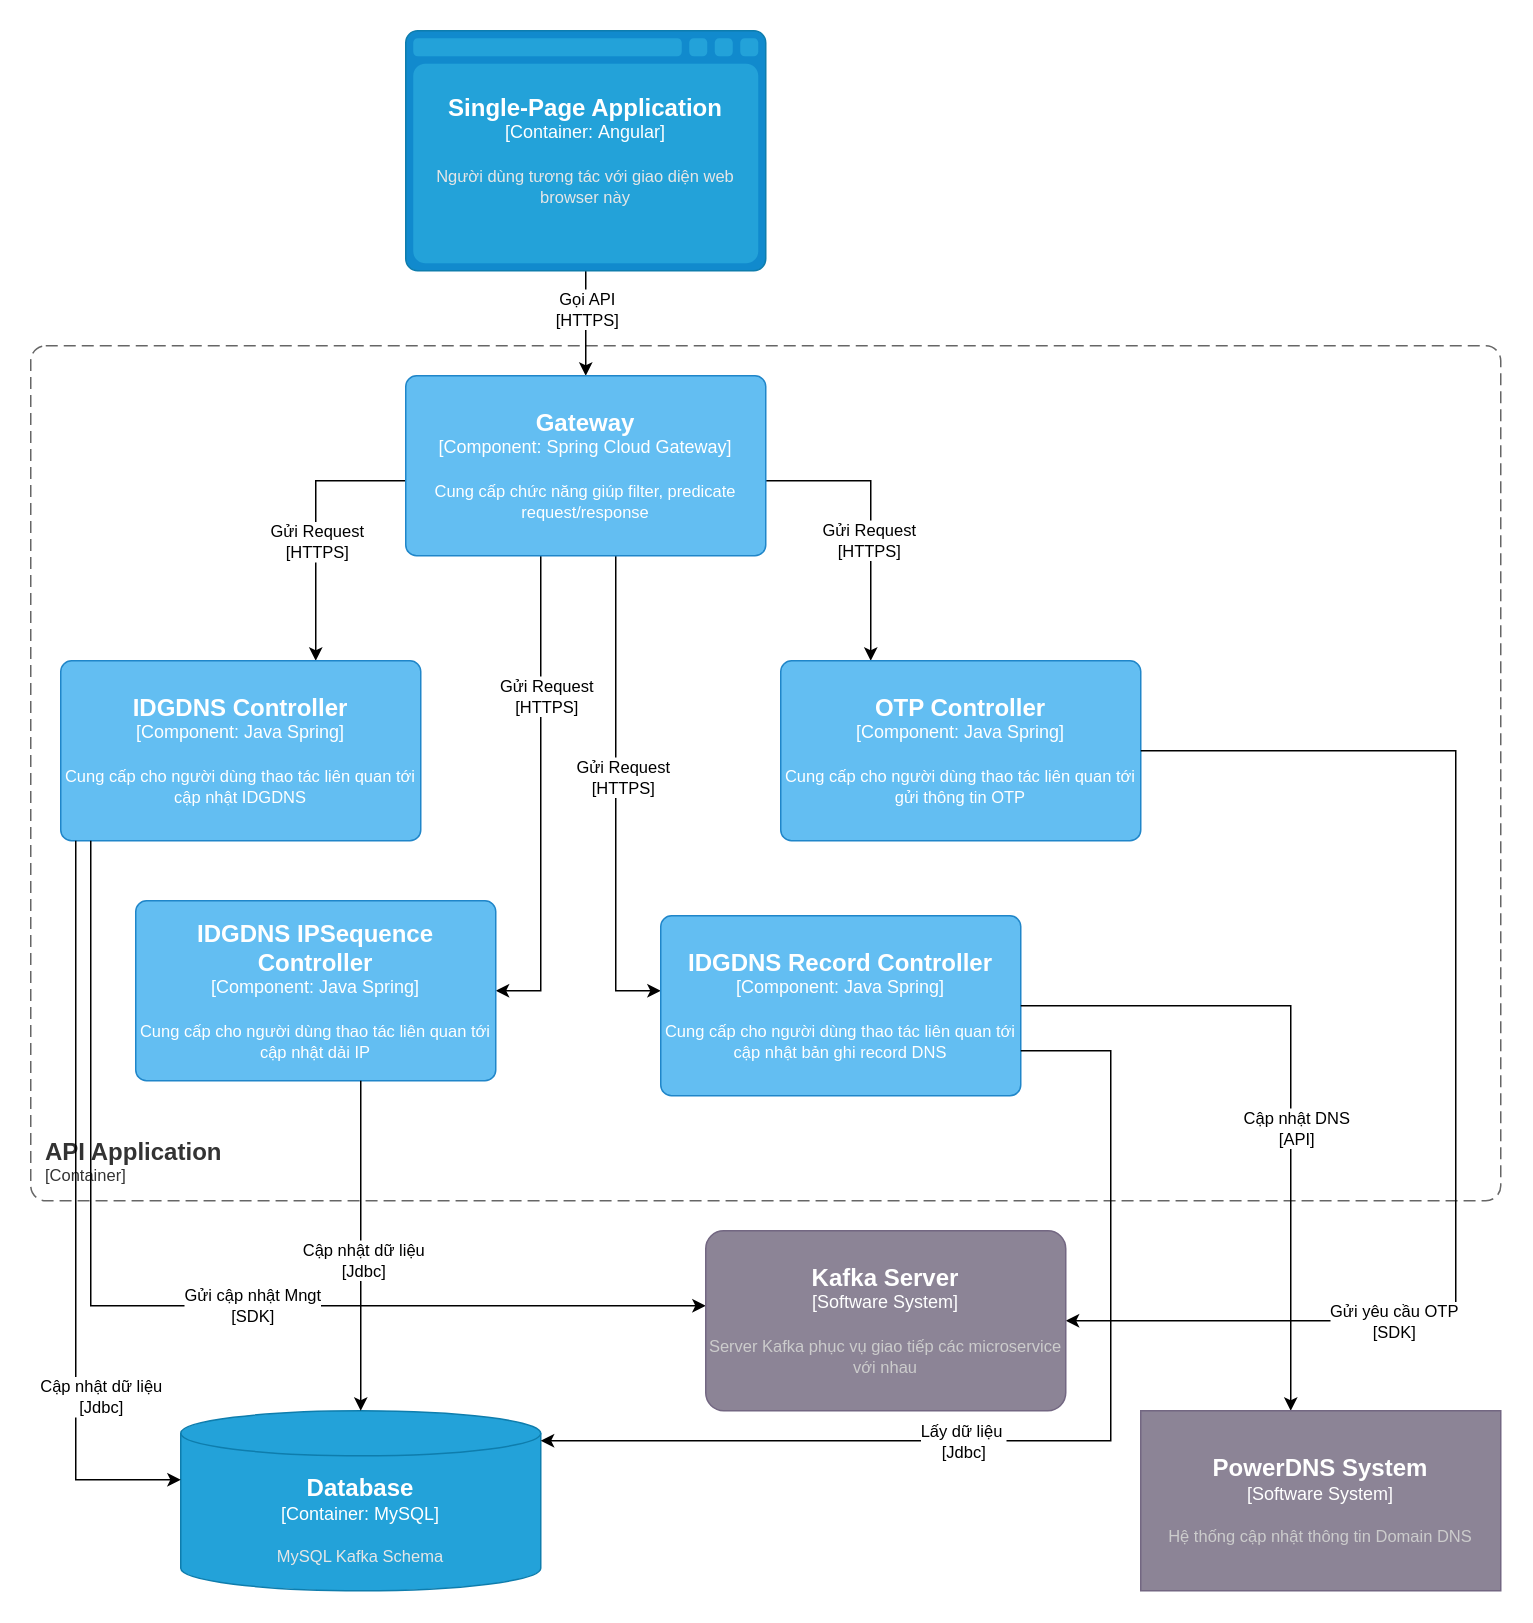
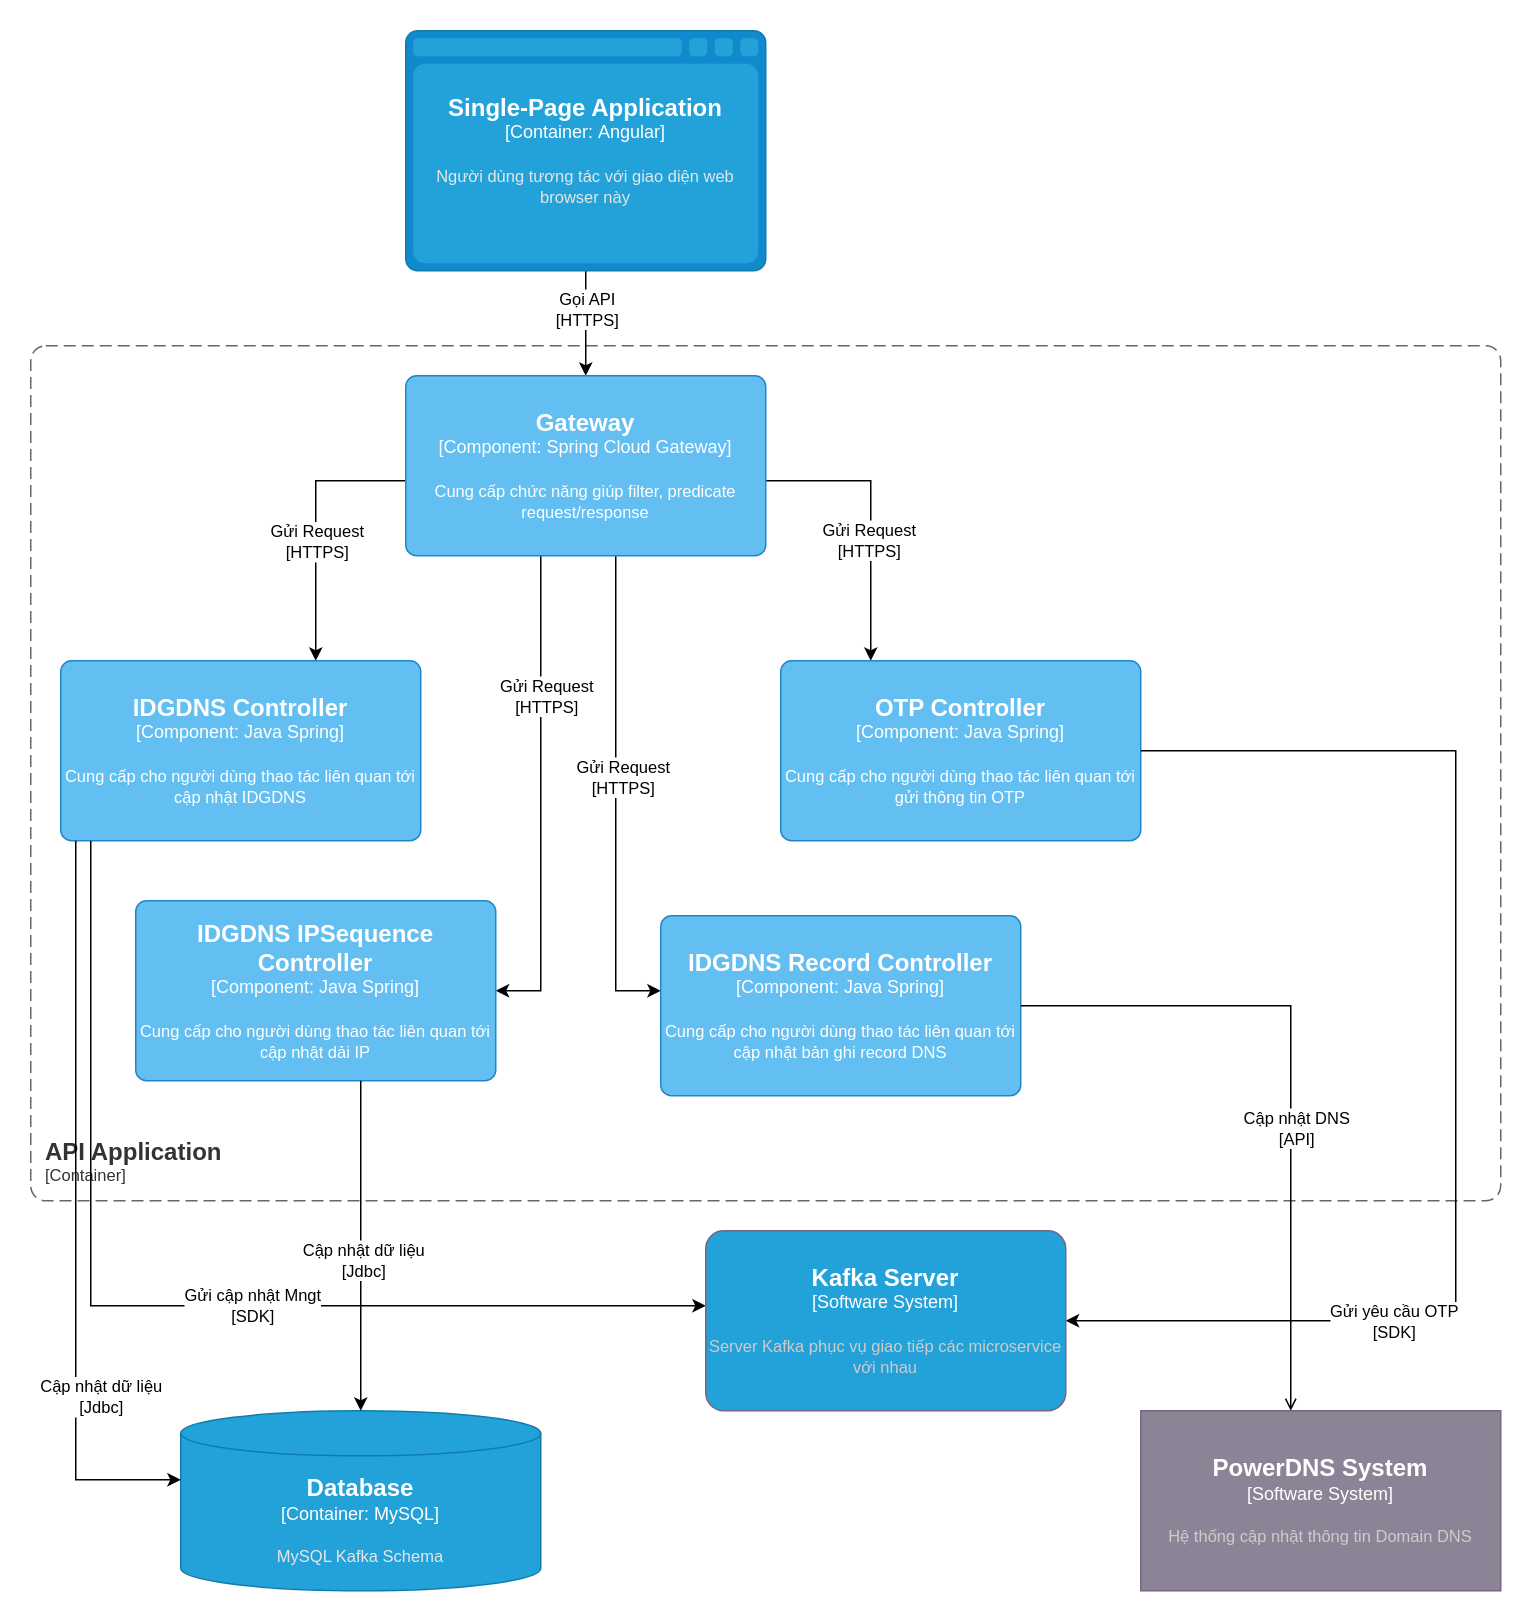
edge "IDGDNS Record Controller [Component: Java Spring] Cung cấp cho người dùng thao tác liên quan tới cập nhật bản ghi record DNS" -> "Database [Container: MySQL] MySQL Kafka Schema": removed, label "Lấy dữ liệu [Jdbc]"
node "Kafka Server [Software System] Server Kafka phục vụ giao tiếp các microservice với nhau": fillcolor #8c8496 -> #23a2d9
edge "IDGDNS Record Controller [Component: Java Spring] Cung cấp cho người dùng thao tác liên quan tới cập nhật bản ghi record DNS" -> "PowerDNS System [Software System] Hệ thống cập nhật thông tin Domain DNS": arrowhead classic -> open
